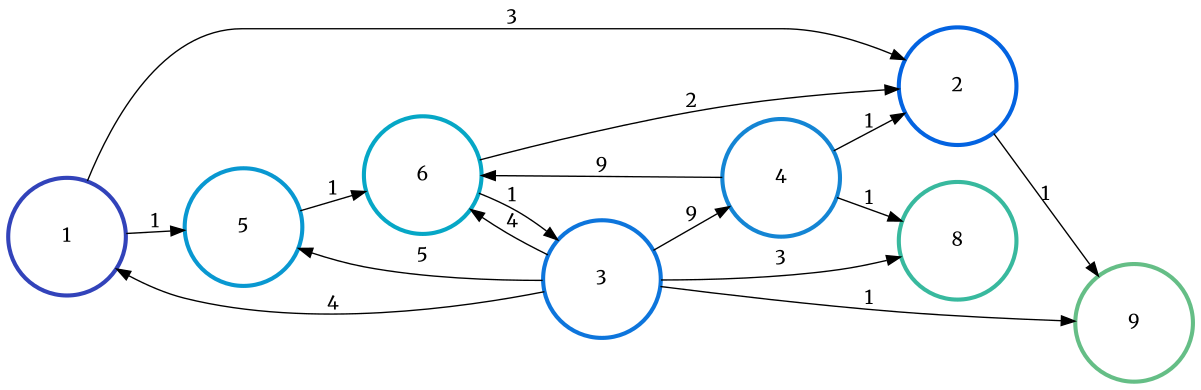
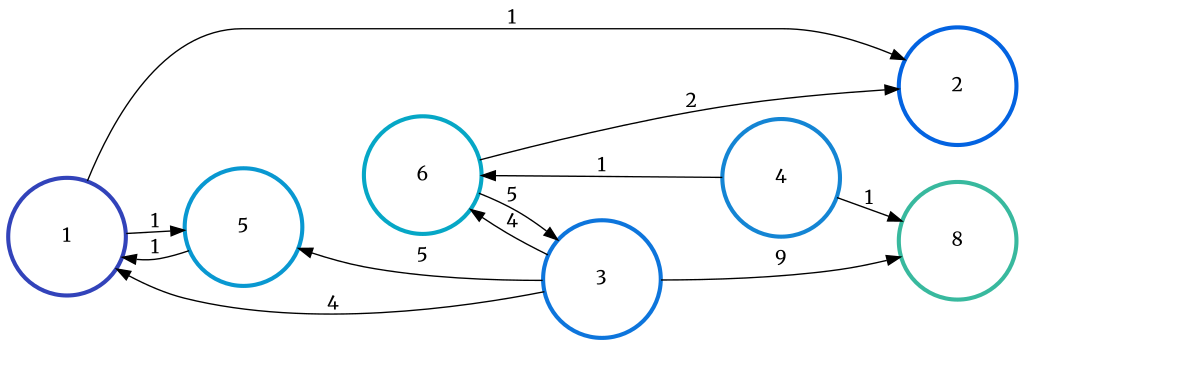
edge "1" -> "2": label "3" -> "1"
edge "4" -> "2": removed, label "1"
edge "4" -> "6": label "9" -> "1"
edge "6" -> "3": label "1" -> "5"
edge "5" -> "6": now "5" -> "1"
edge "3" -> "4": removed, label "9"
edge "3" -> "8": label "3" -> "9"
node "9": removed
